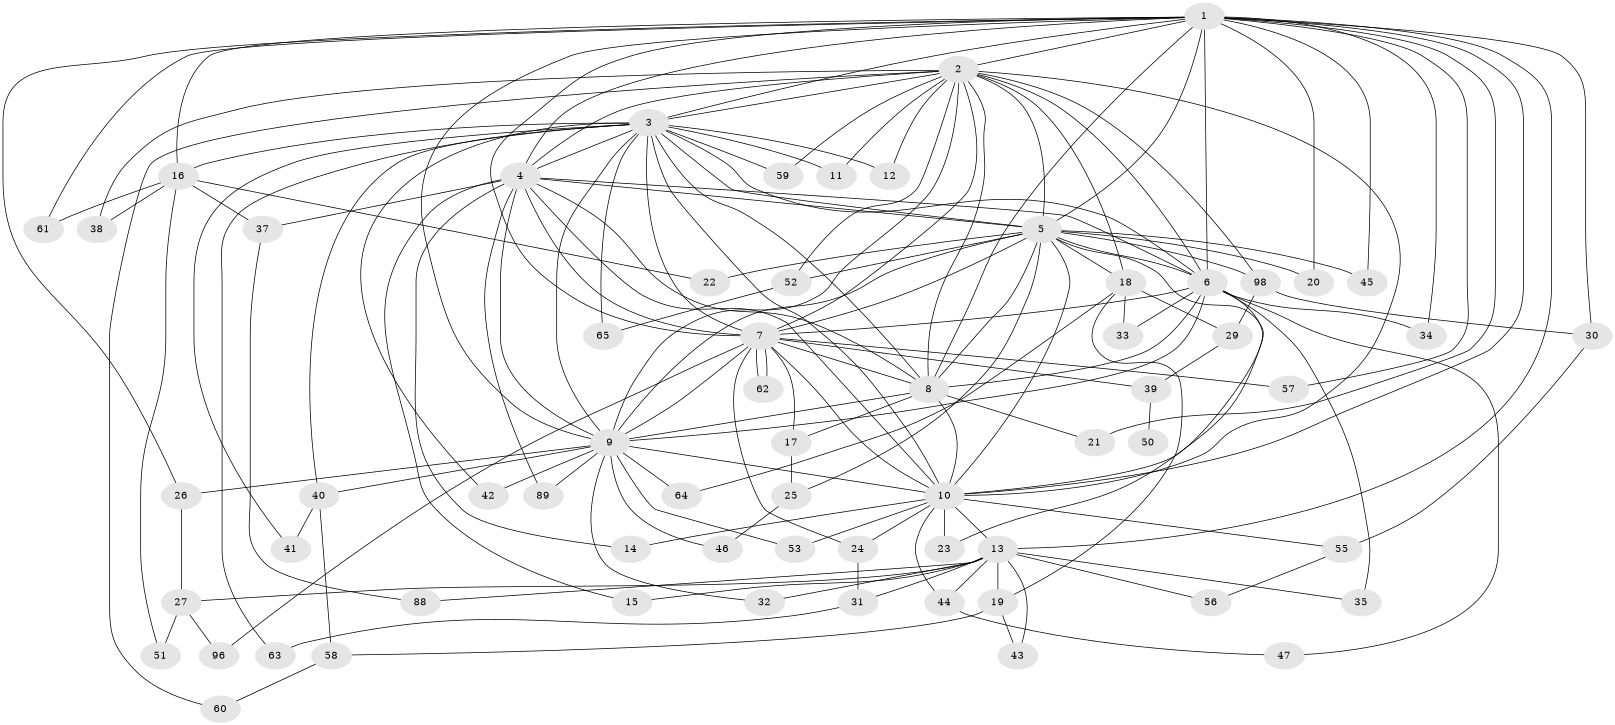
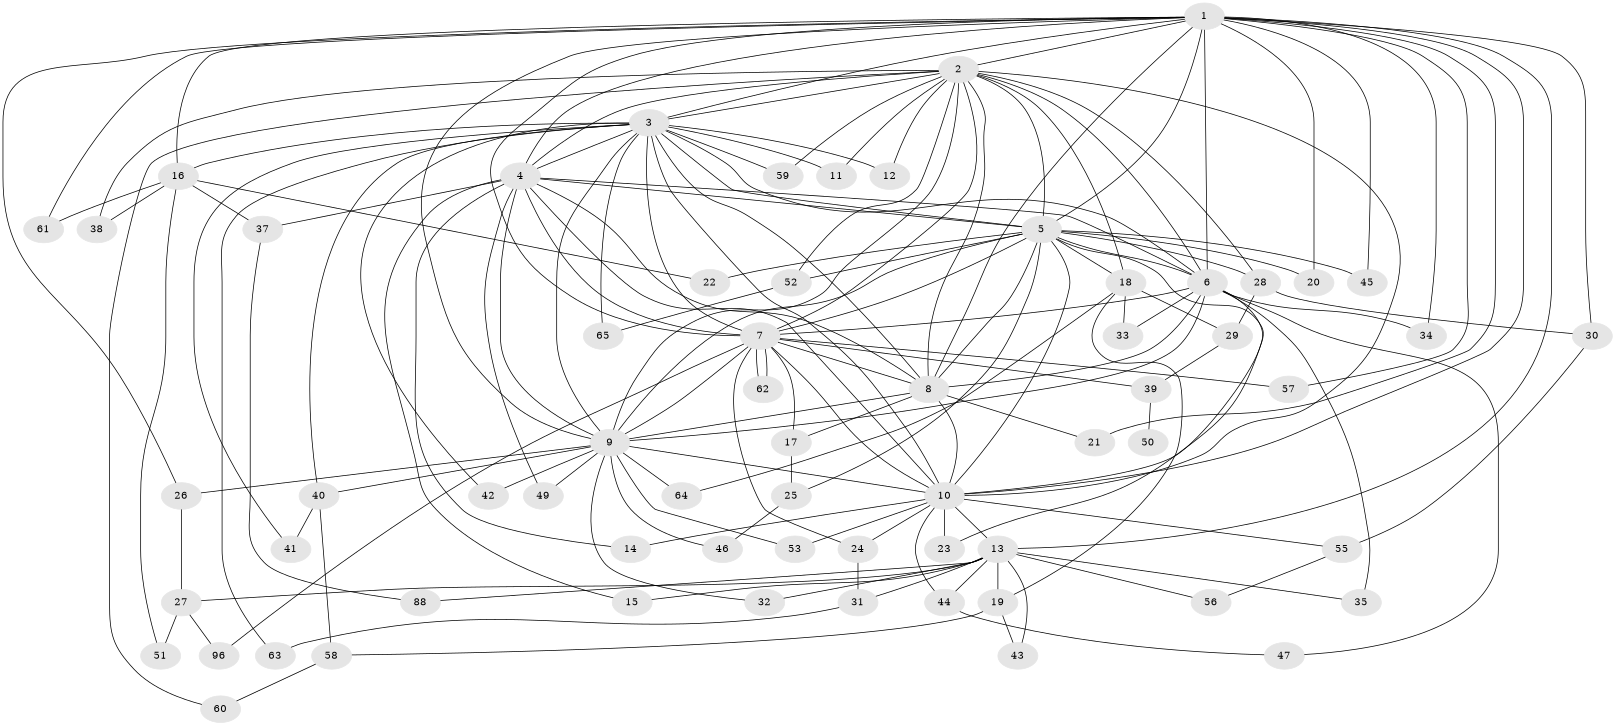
node "98": label "98" -> "28"
node "89": label "89" -> "49"
